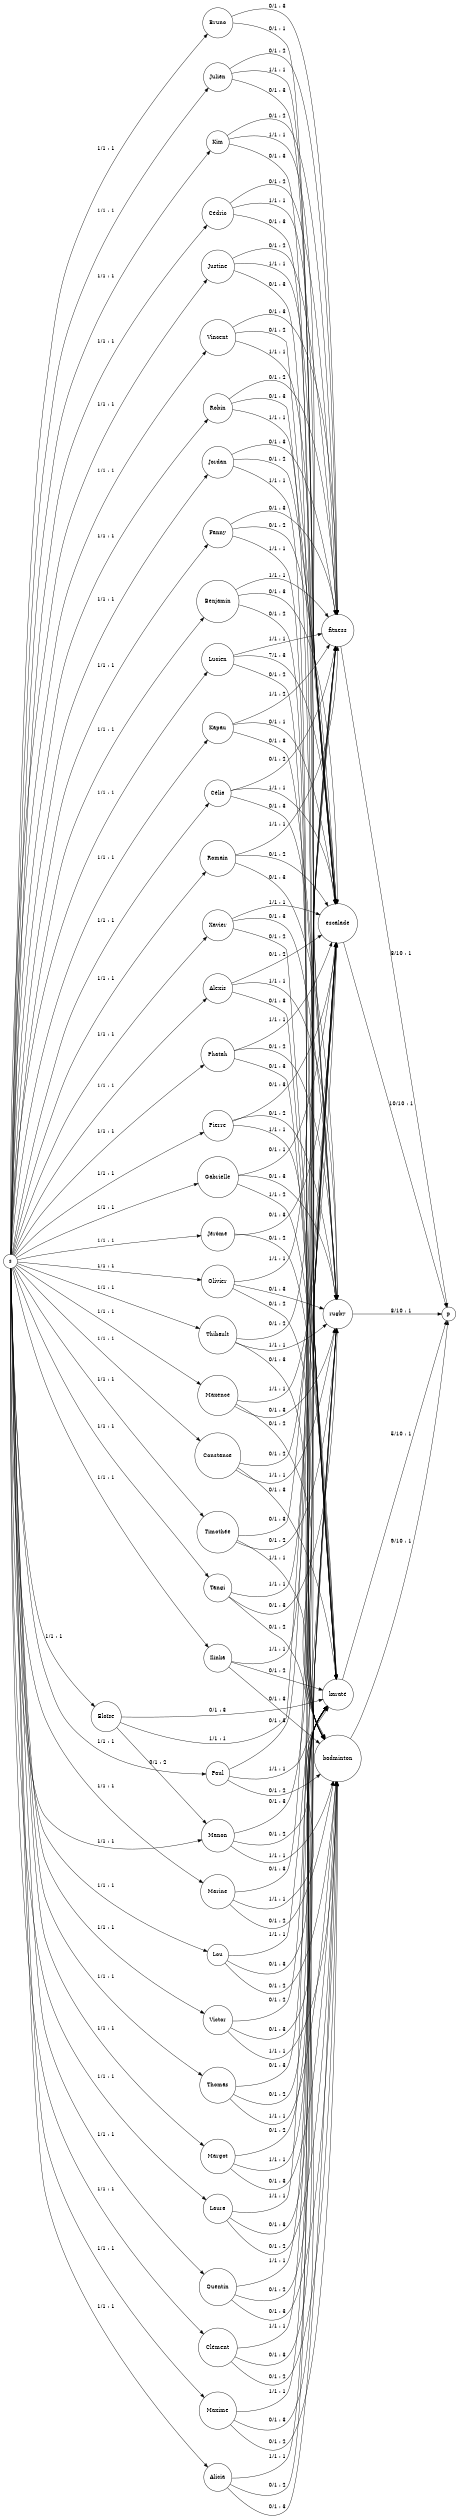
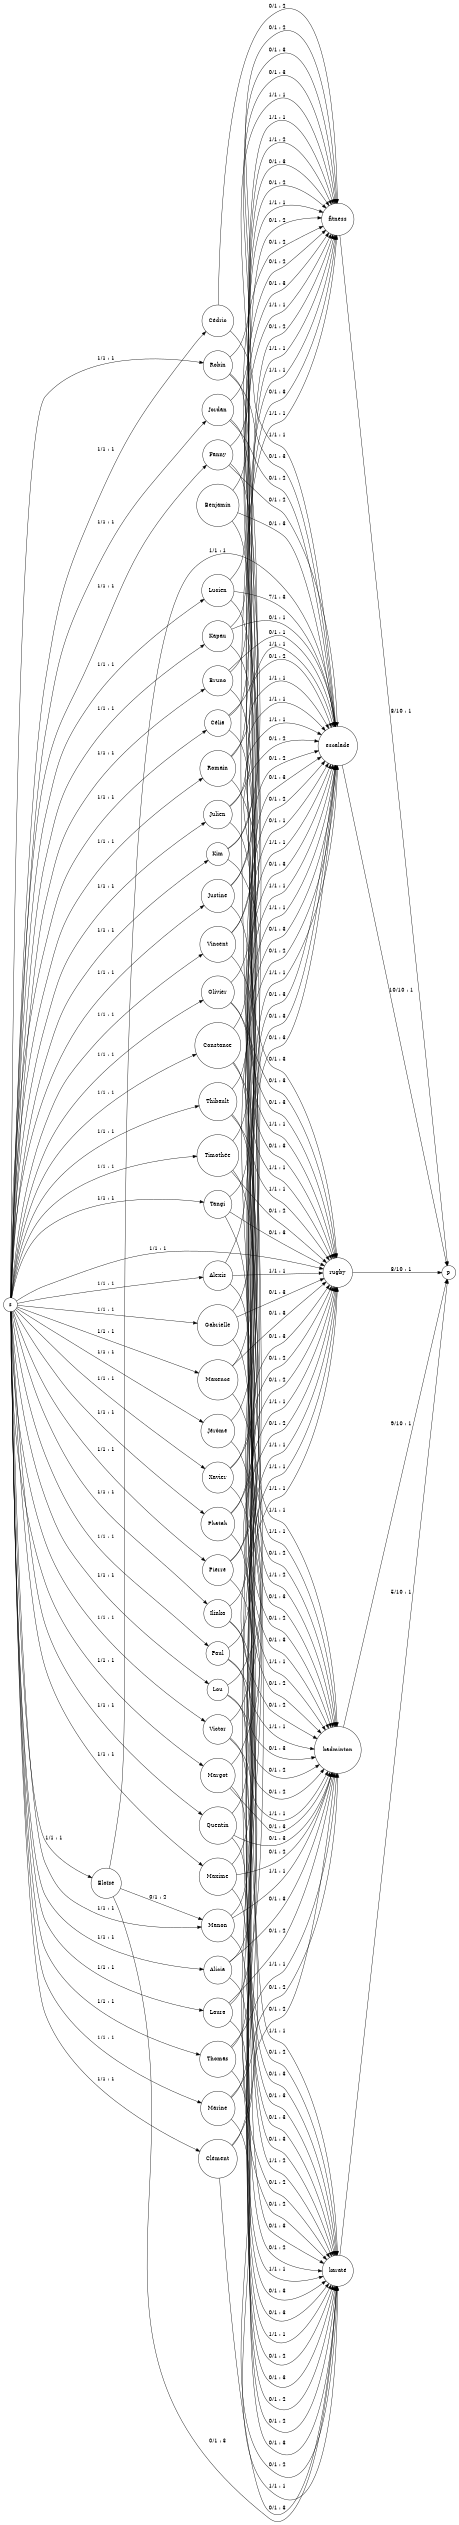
edge "s" -> "Benjamin": now "s" -> "rugby"
edge "Cédric" -> "karaté": removed, label "0/1 : 3"
edge "Bruno" -> "badminton": added, label "1/1 : 2"
